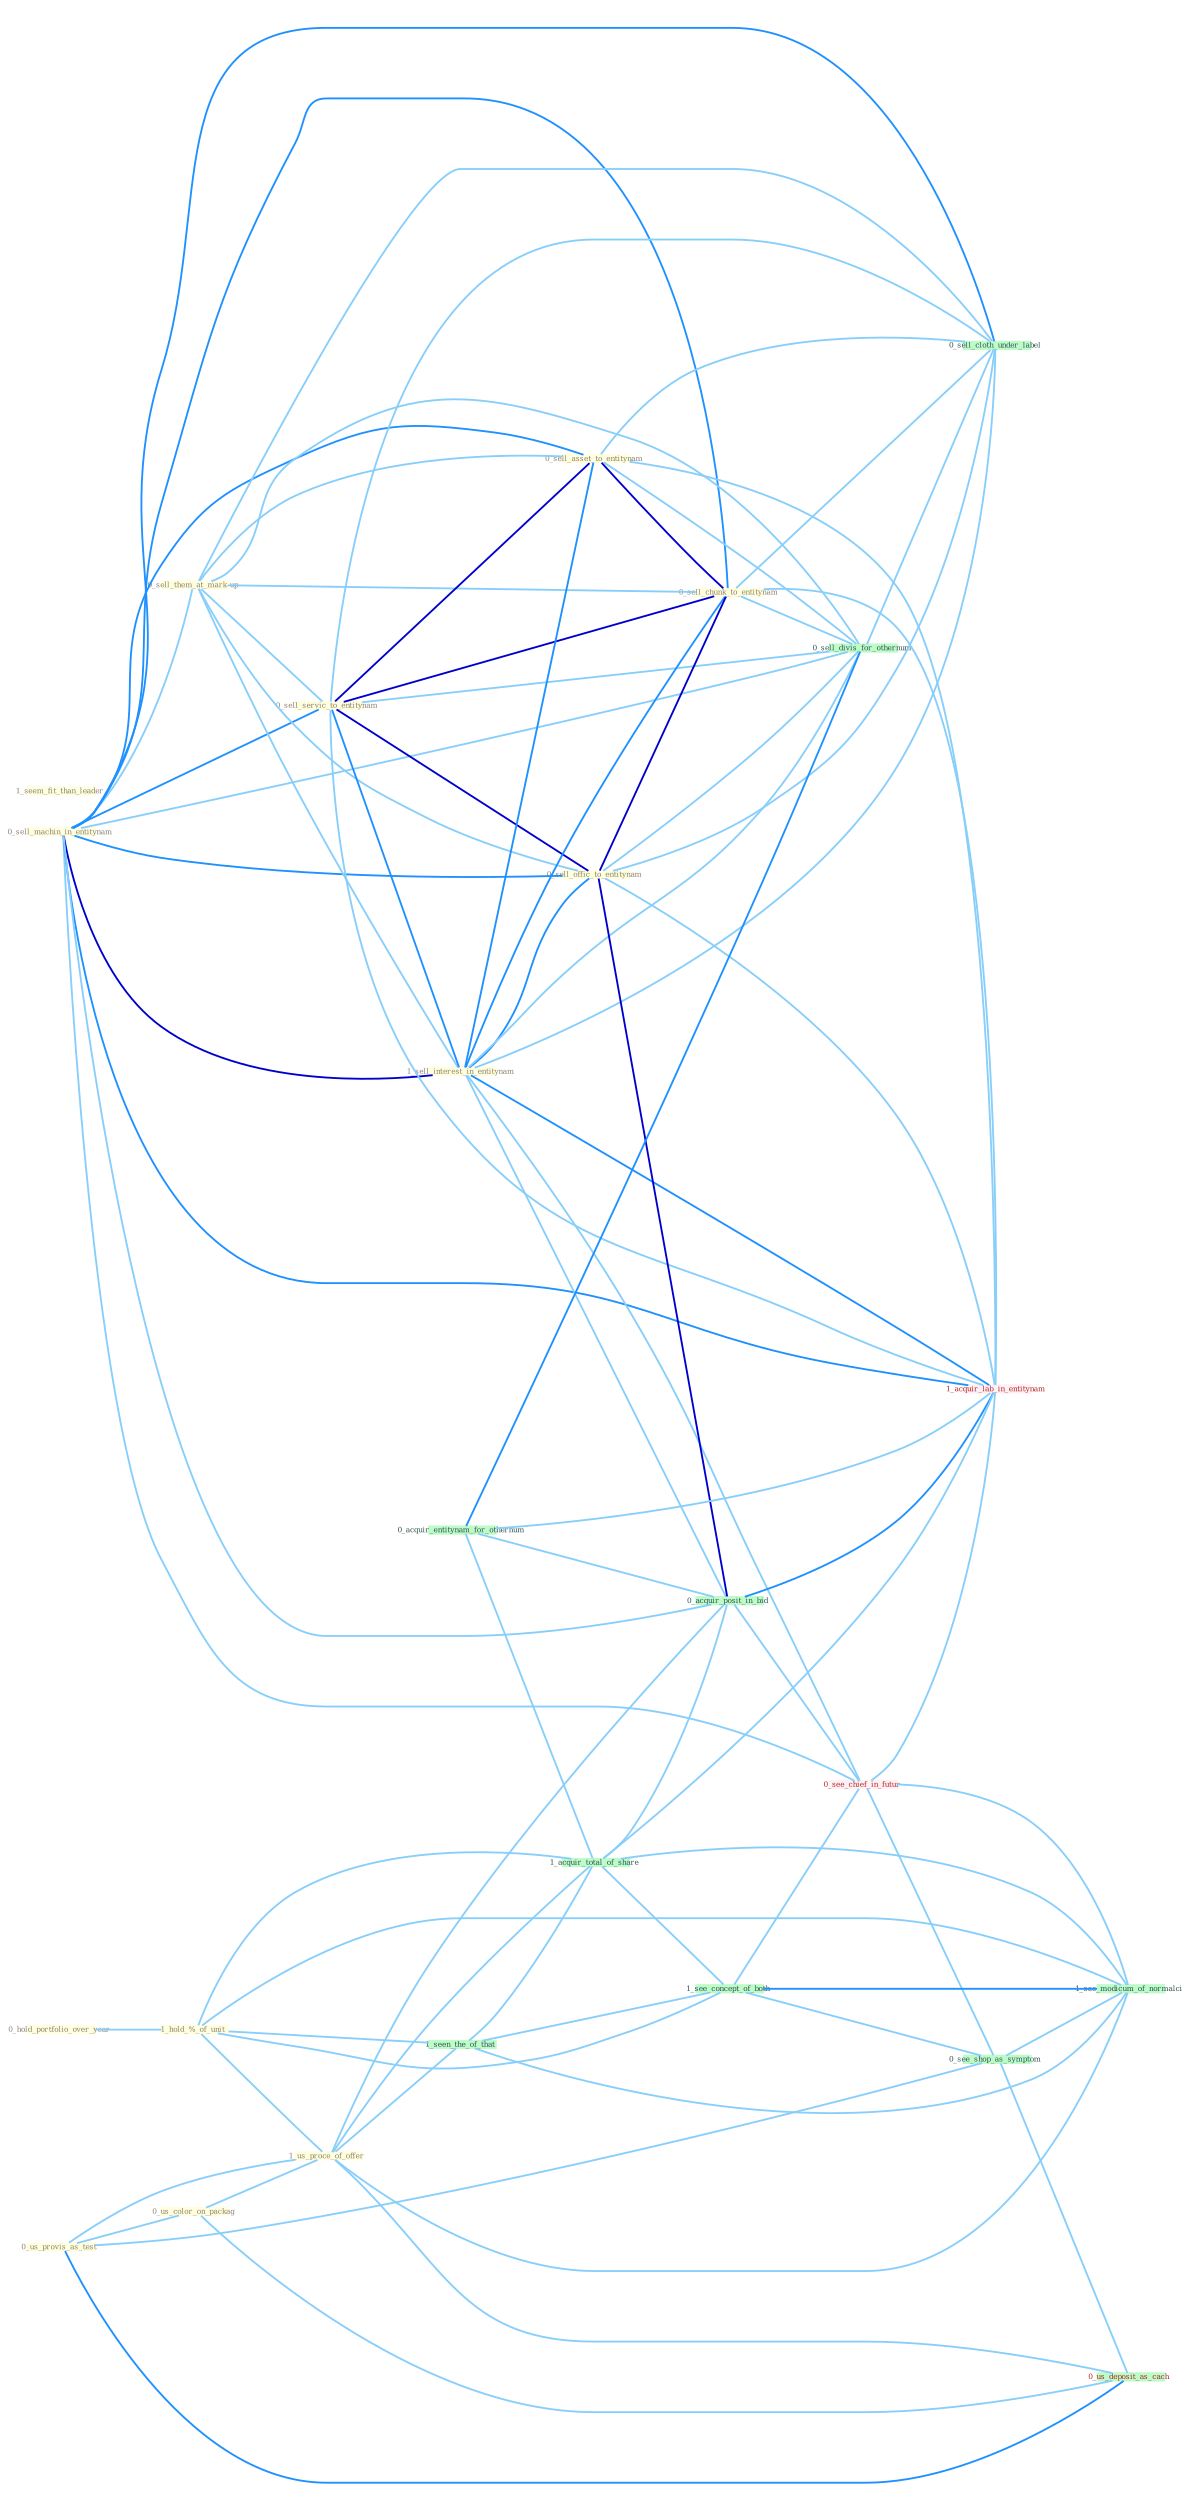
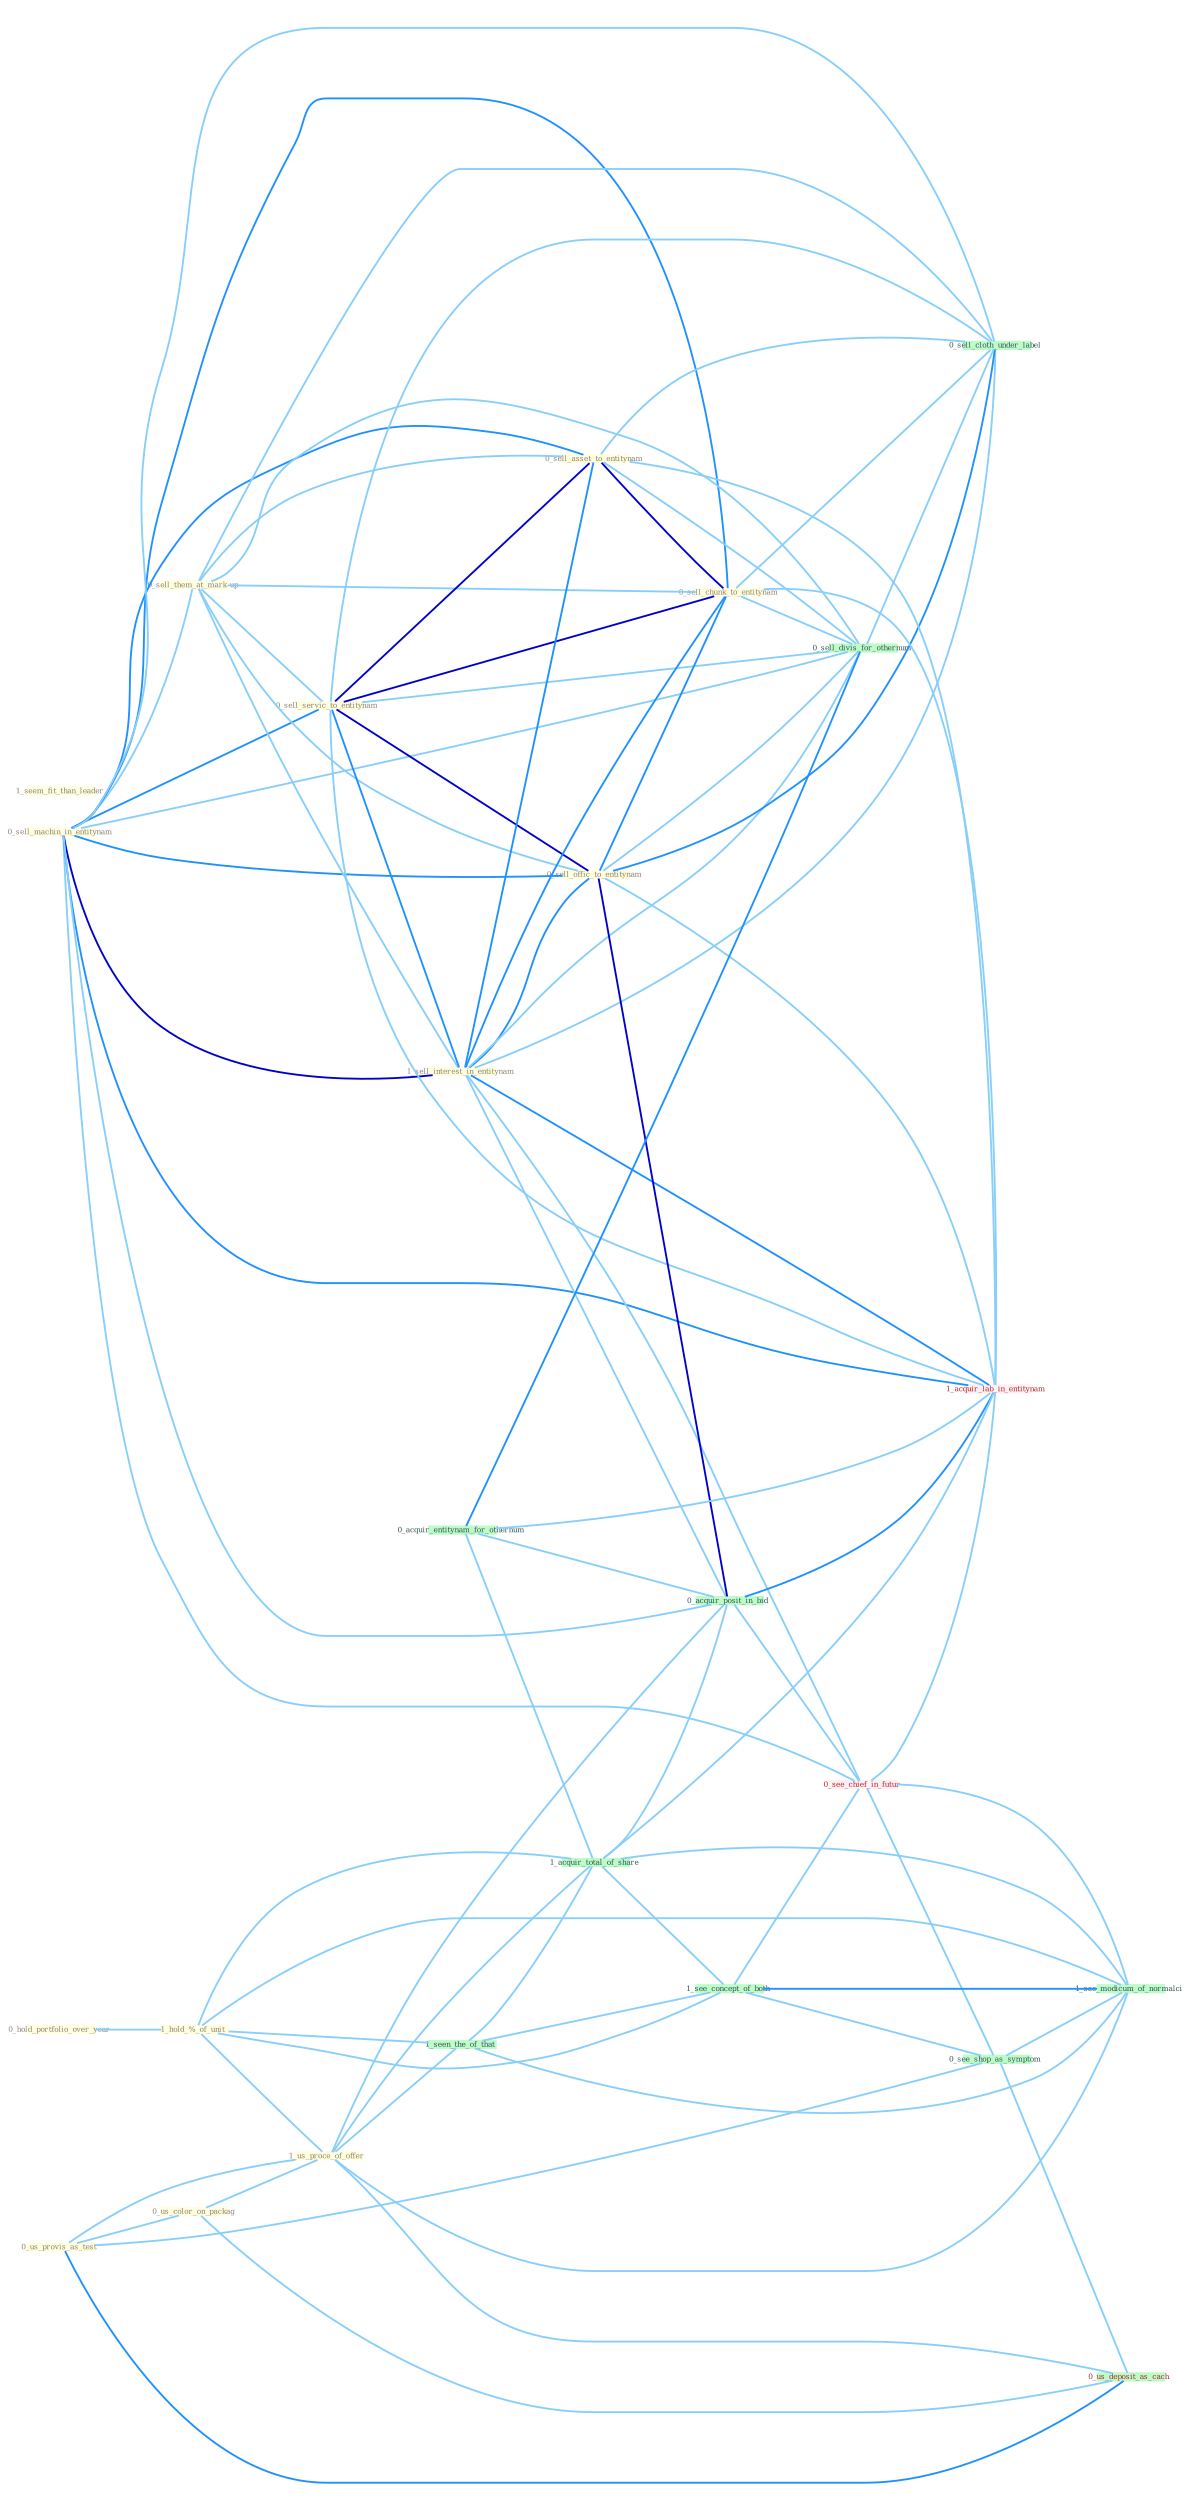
edge "0_sell_cloth_under_label" -- "0_sell_machin_in_entitynam": color #1e90ff -> #87cefa
edge "0_sell_cloth_under_label" -- "0_sell_offic_to_entitynam": color #87cefa -> #1e90ff
edge "0_sell_chunk_to_entitynam" -- "0_sell_offic_to_entitynam": color #0000cd -> #1e90ff
